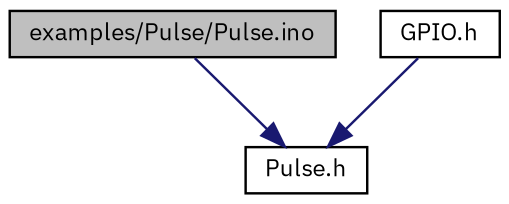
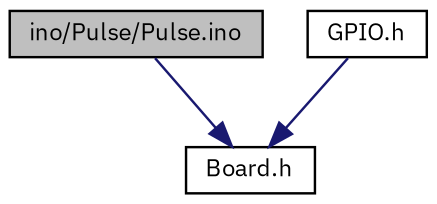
node "examples/Pulse/Pulse.ino": label "examples/Pulse/Pulse.ino" -> "ino/Pulse/Pulse.ino"
node "Pulse.h": label "Pulse.h" -> "Board.h"
